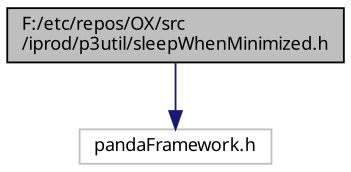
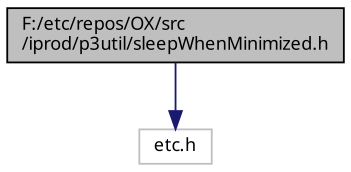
node "pandaFramework.h": label "pandaFramework.h" -> "etc.h"
